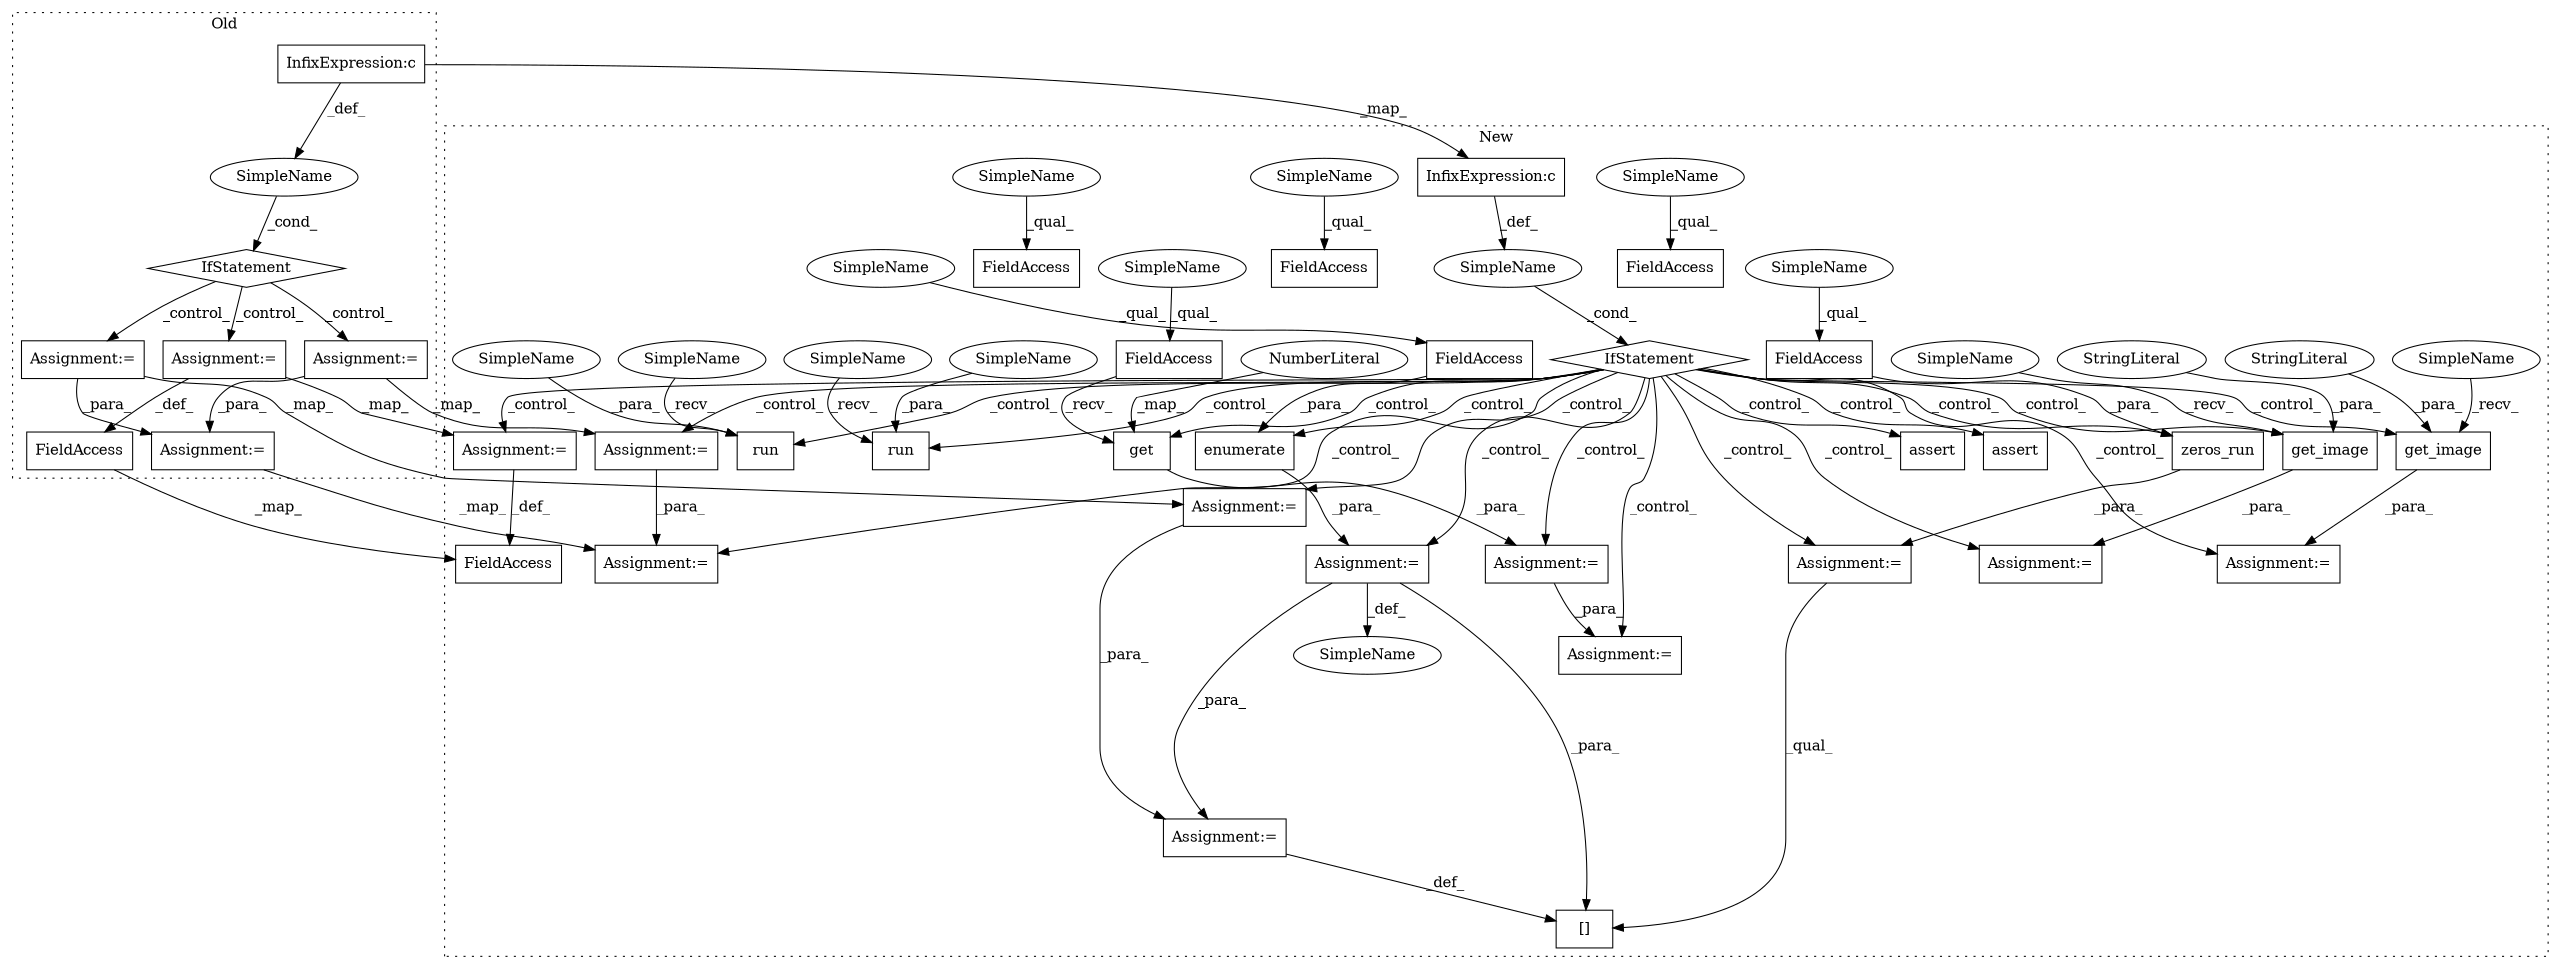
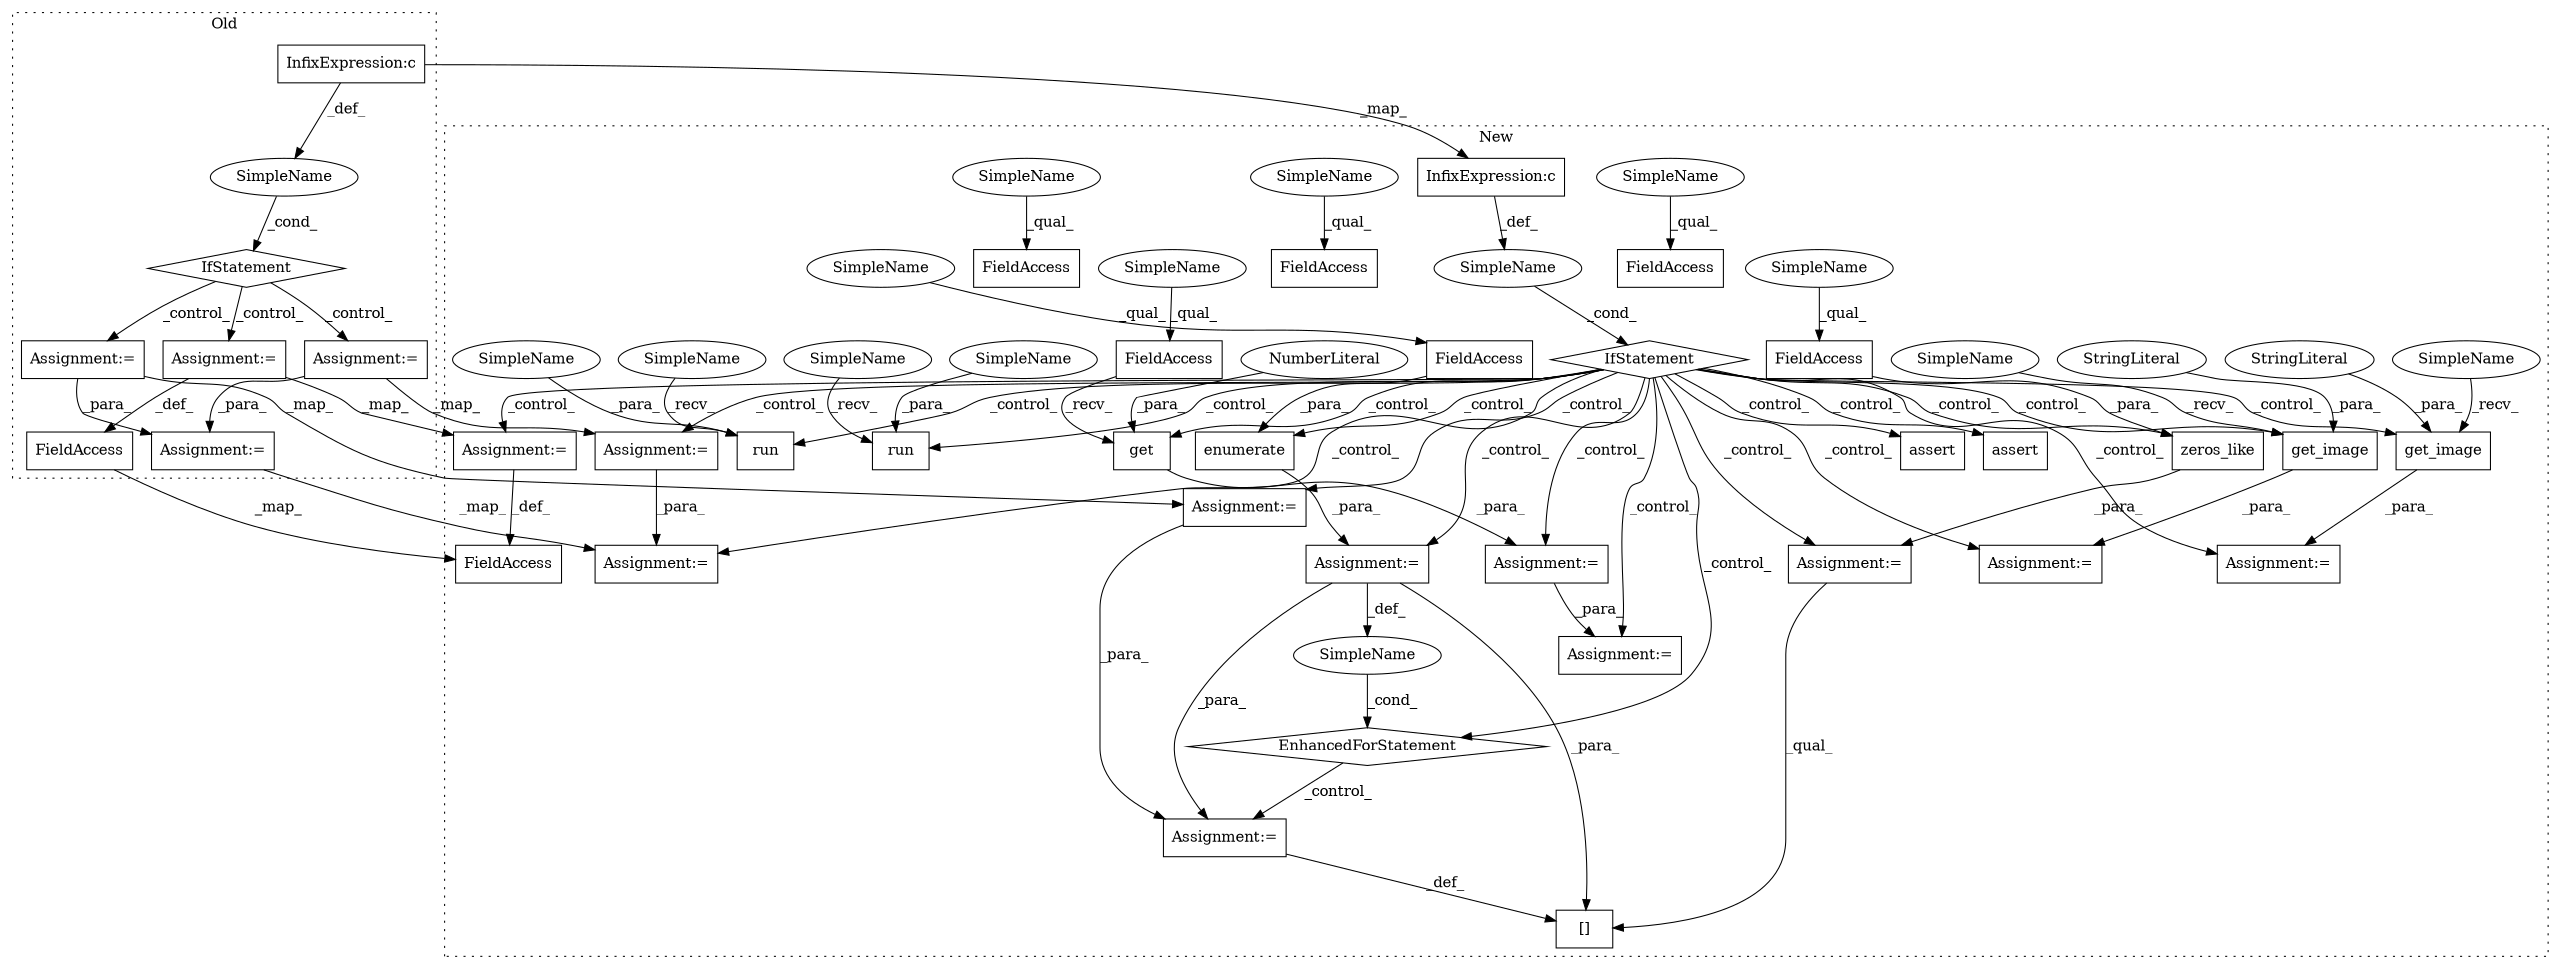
edge "NumberLiteral" -> "get": label "_map_" -> "_para_"
node "zeros_run": label "zeros_run" -> "zeros_like"
node "EnhancedForStatement": added
